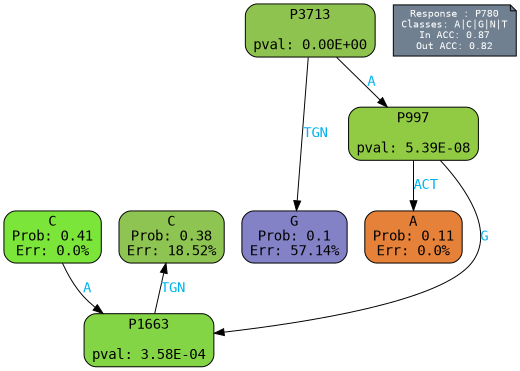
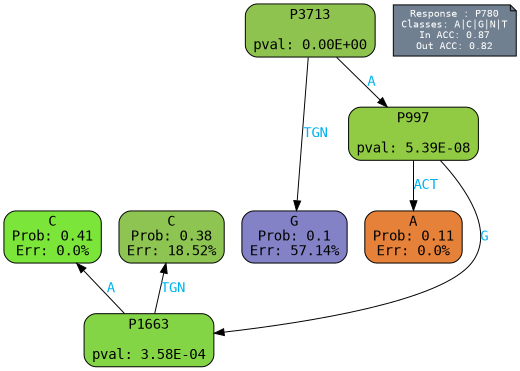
edge "C Prob: 0.41 Err: 0.0%" -> "P1663 pval: 3.58E-04": reversed
